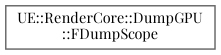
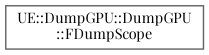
node "UE::RenderCore::DumpGPU ::FDumpScope": label "UE::RenderCore::DumpGPU ::FDumpScope" -> "UE::DumpGPU::DumpGPU ::FDumpScope"
